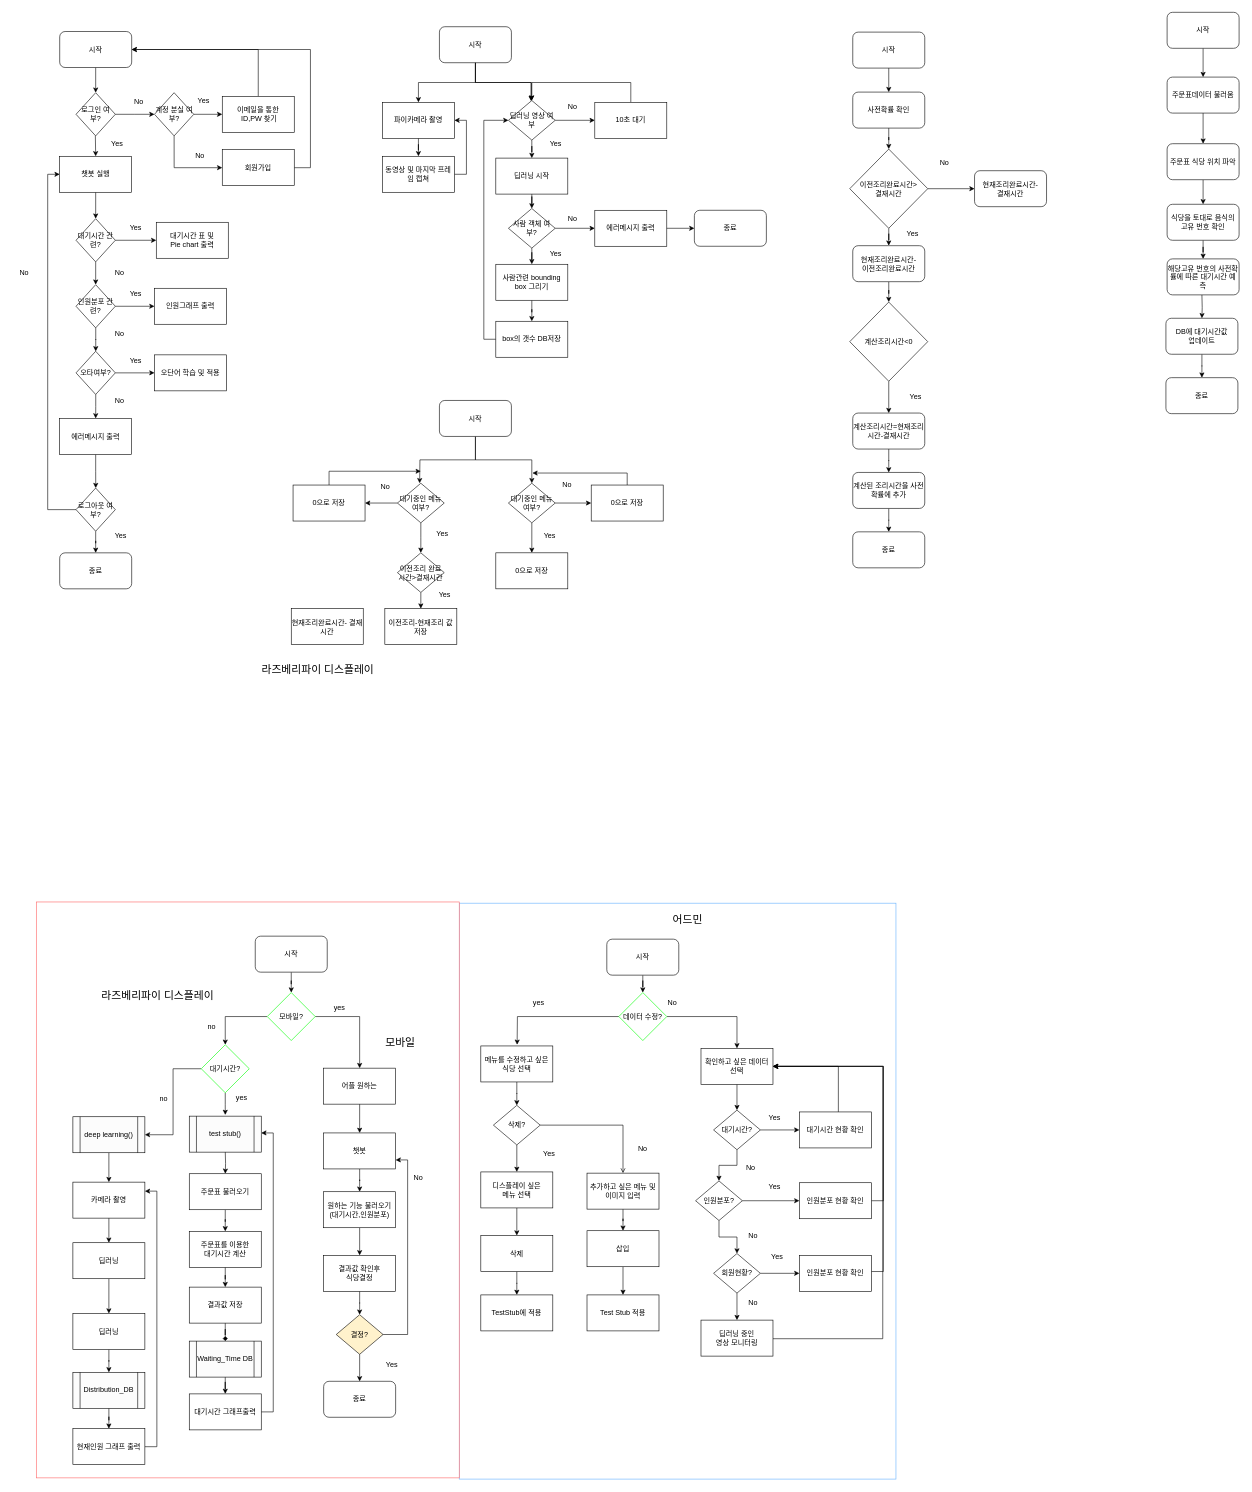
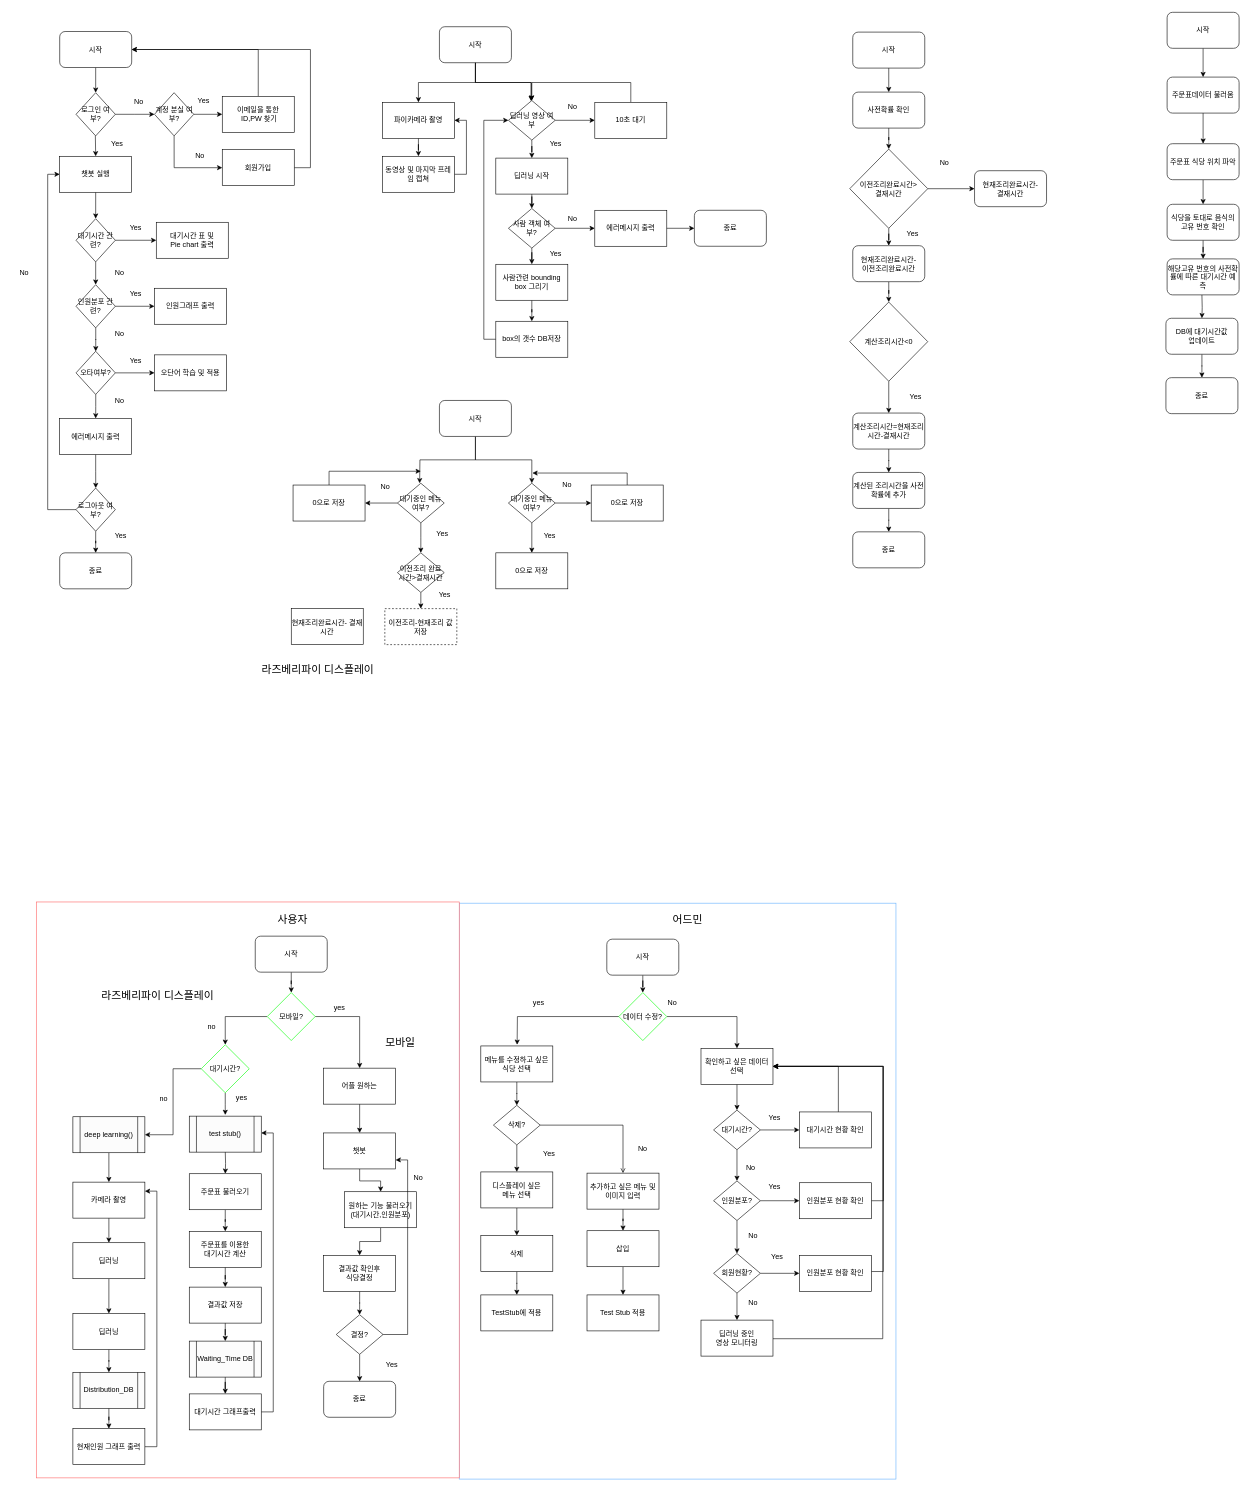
node "이전조리-현재조리 값 저장": style solid -> dashed
node "사용자": added
node "인원분포?": moved (719, 1201) -> (737, 1201)
node "원하는 기능 불러오기 (대기시간,인원분포)": moved (360, 1210) -> (381, 1210)
edge "결과값 저장" -> "Waiting_Time DB": arrowhead diamond -> classic
node "결정?": fillcolor #fff2cc -> #ffffff
